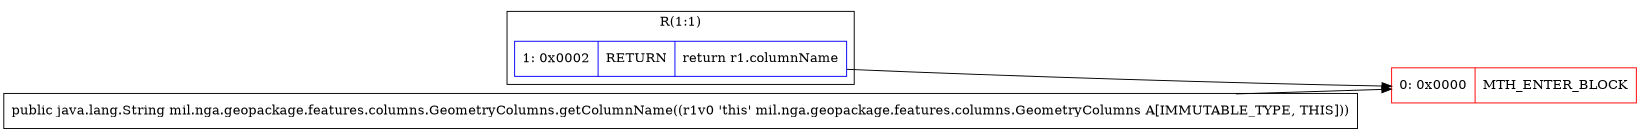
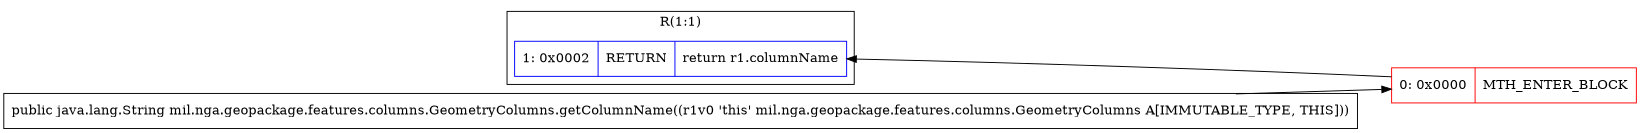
edge "1: 0x0002" -> "0: 0x0000": reversed
